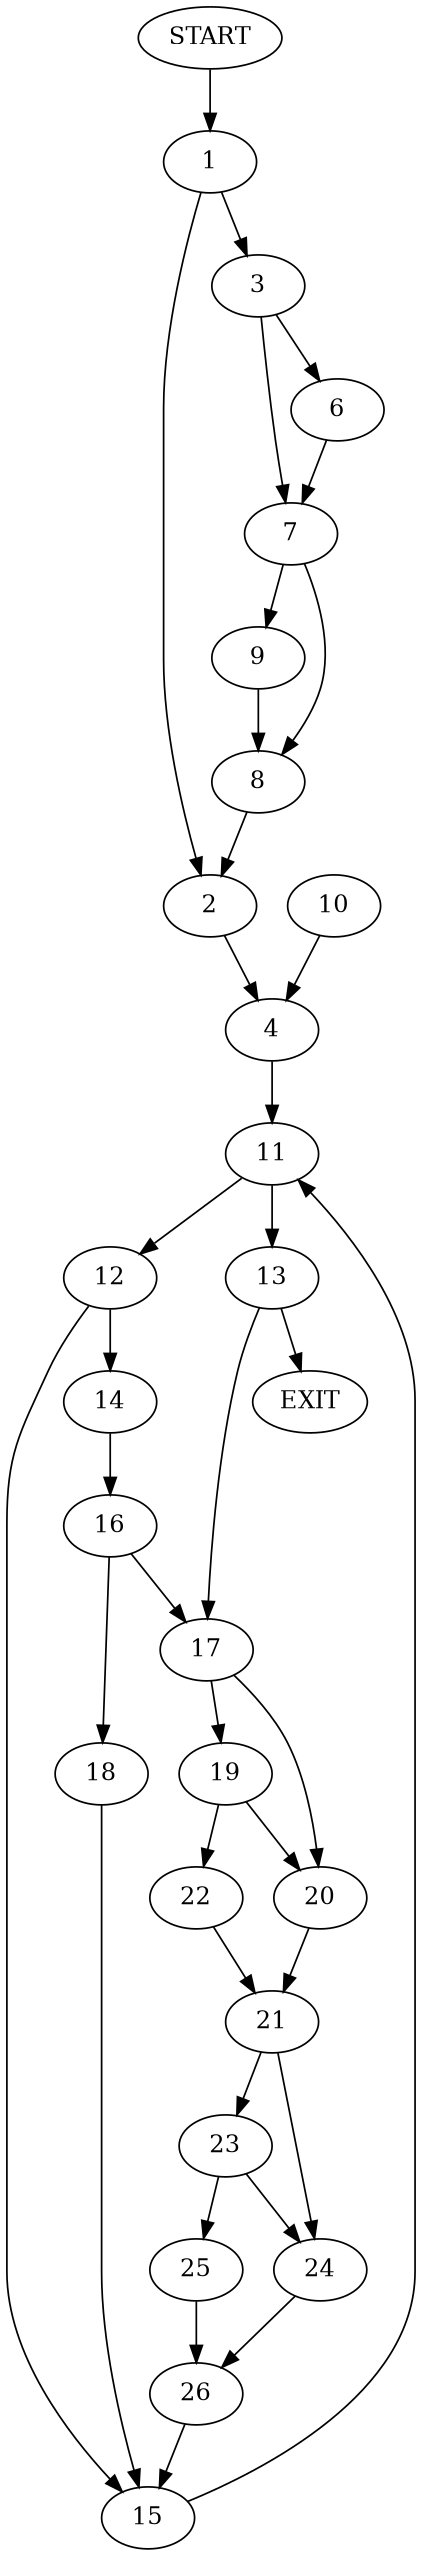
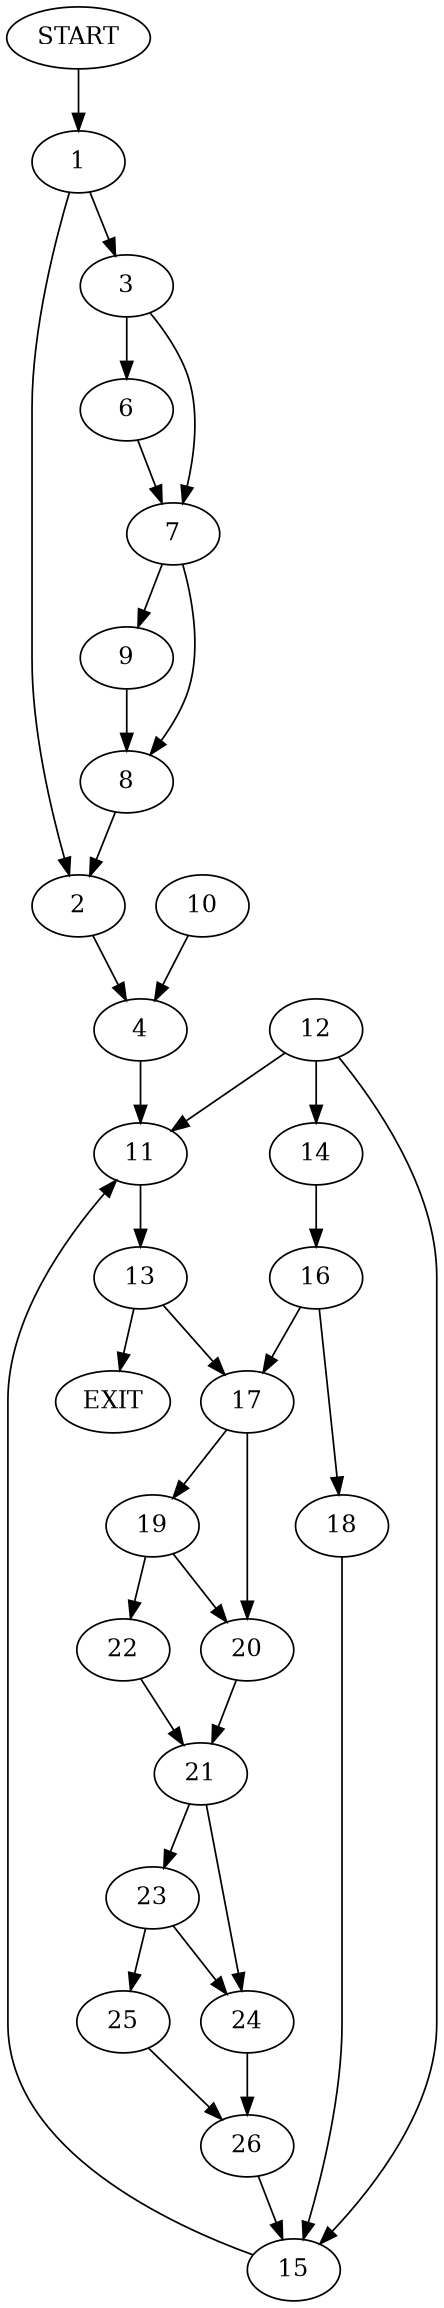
edge "11" -> "12": reversed
